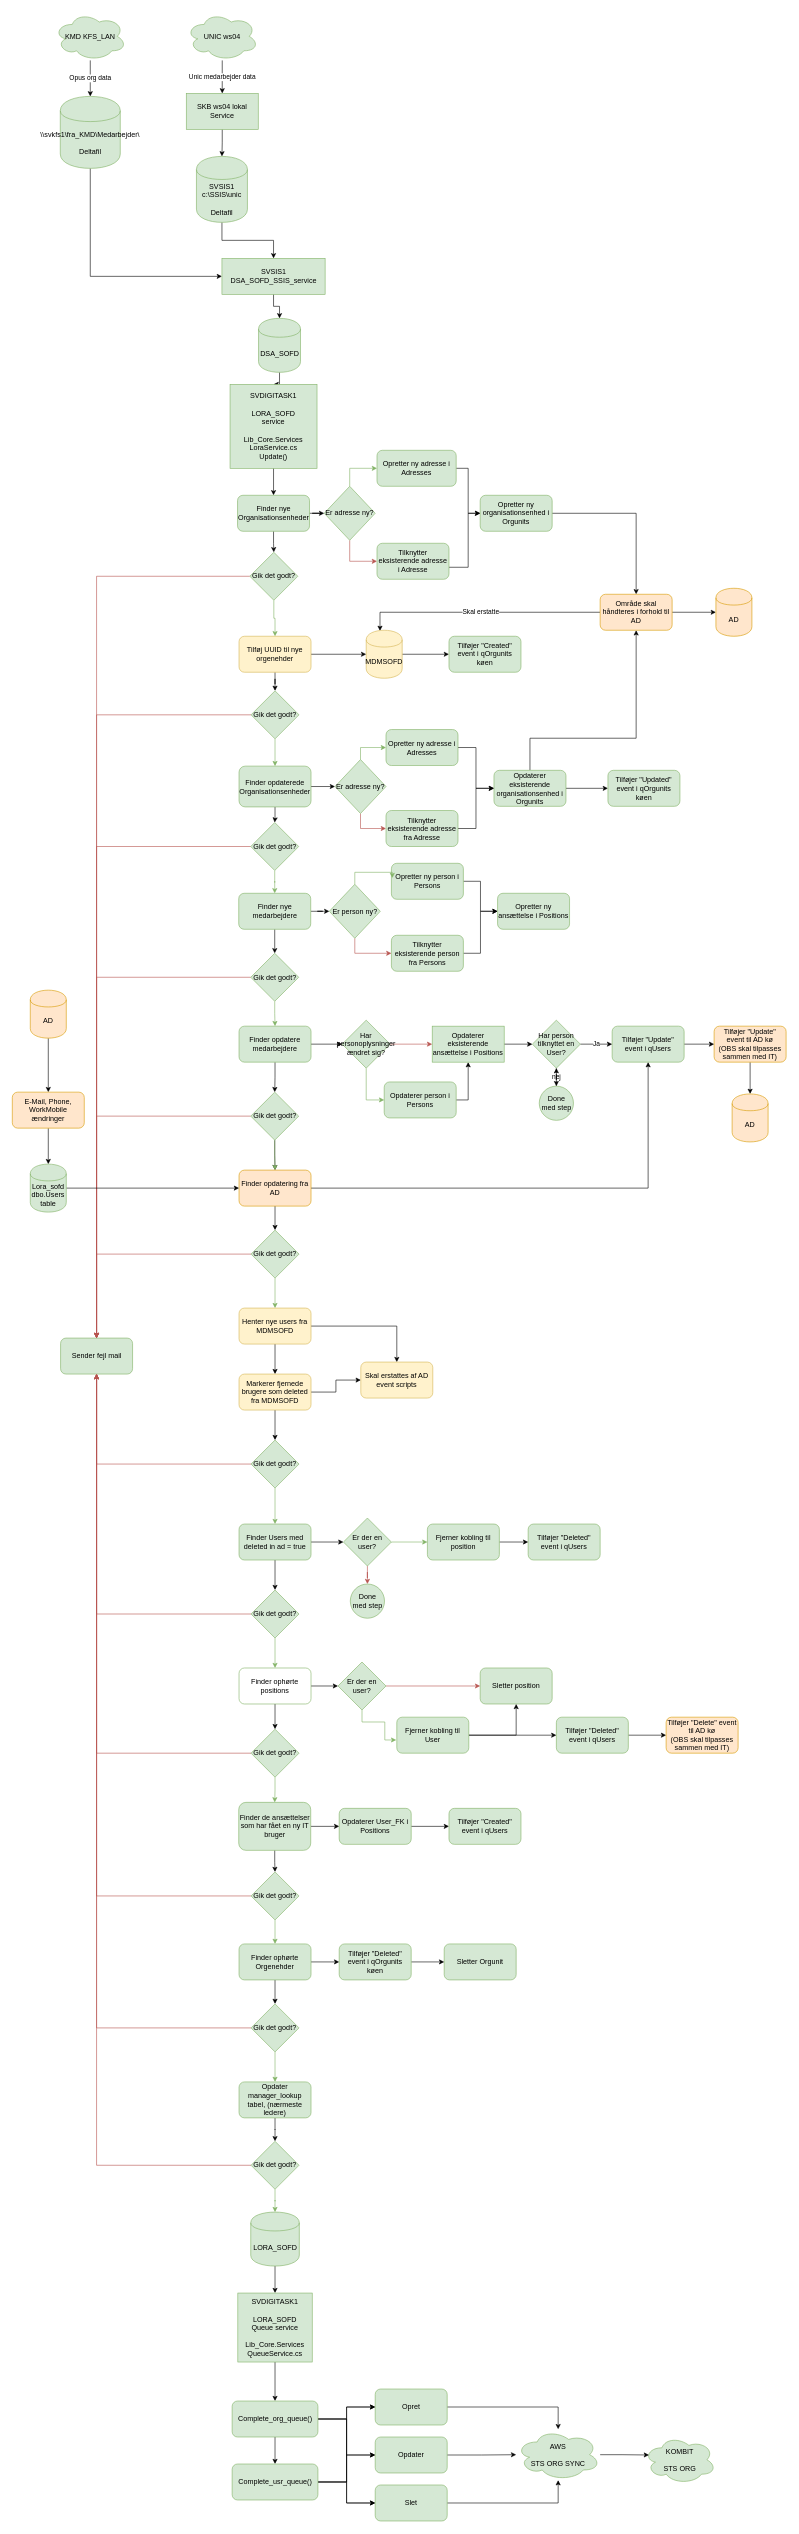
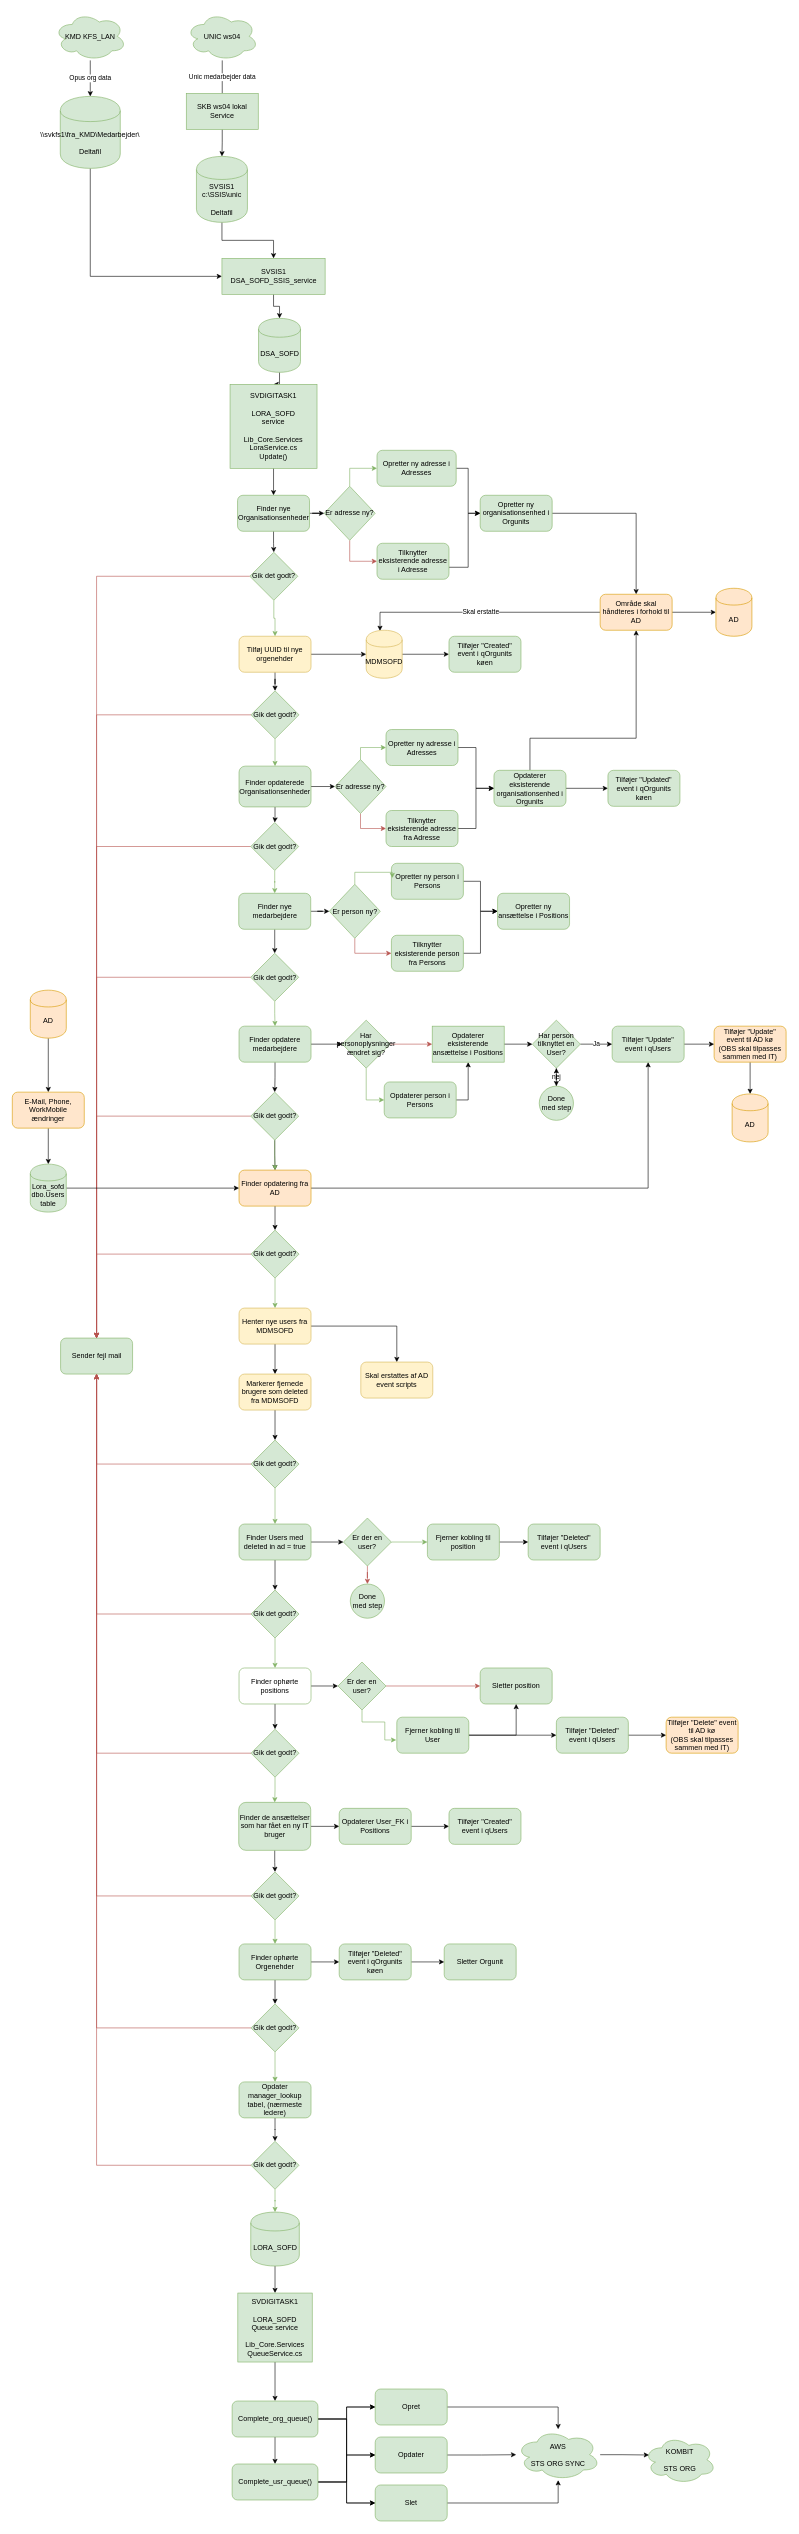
edge "UNIC ws04" -> "SKB ws04 lokal Service": arrowhead classic -> none
edge "Markerer fjernede brugere som deleted fra MDMSOFD" -> "Skal erstattes af AD event scripts": removed
